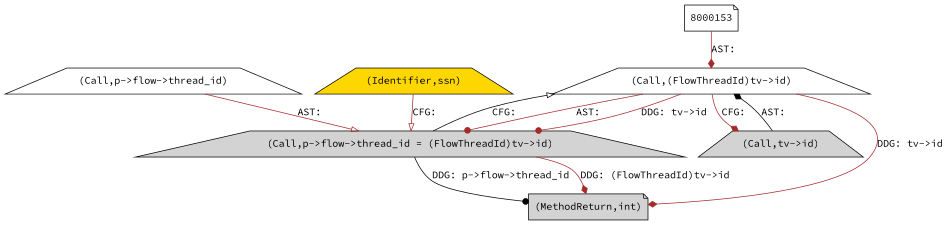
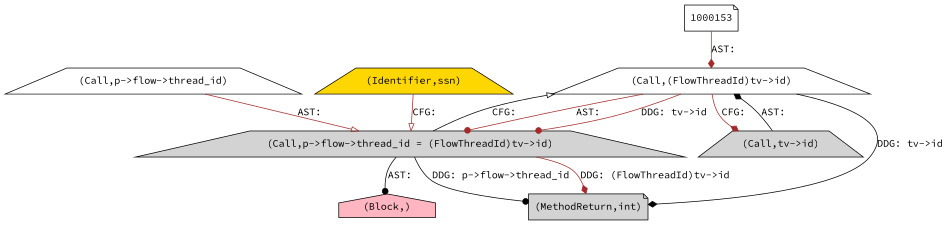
node "8000153": label "8000153" -> "1000153"
edge "(Call,(FlowThreadId)tv->id)" -> "(MethodReturn,int)": color brown -> black
node "(Block,)": added
